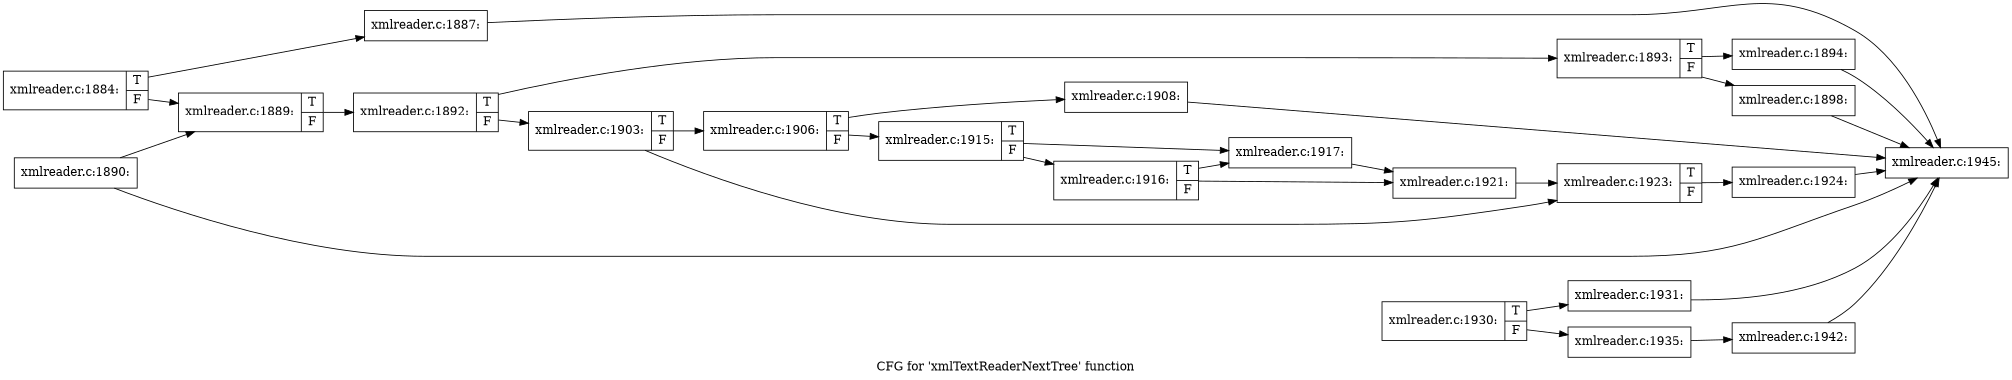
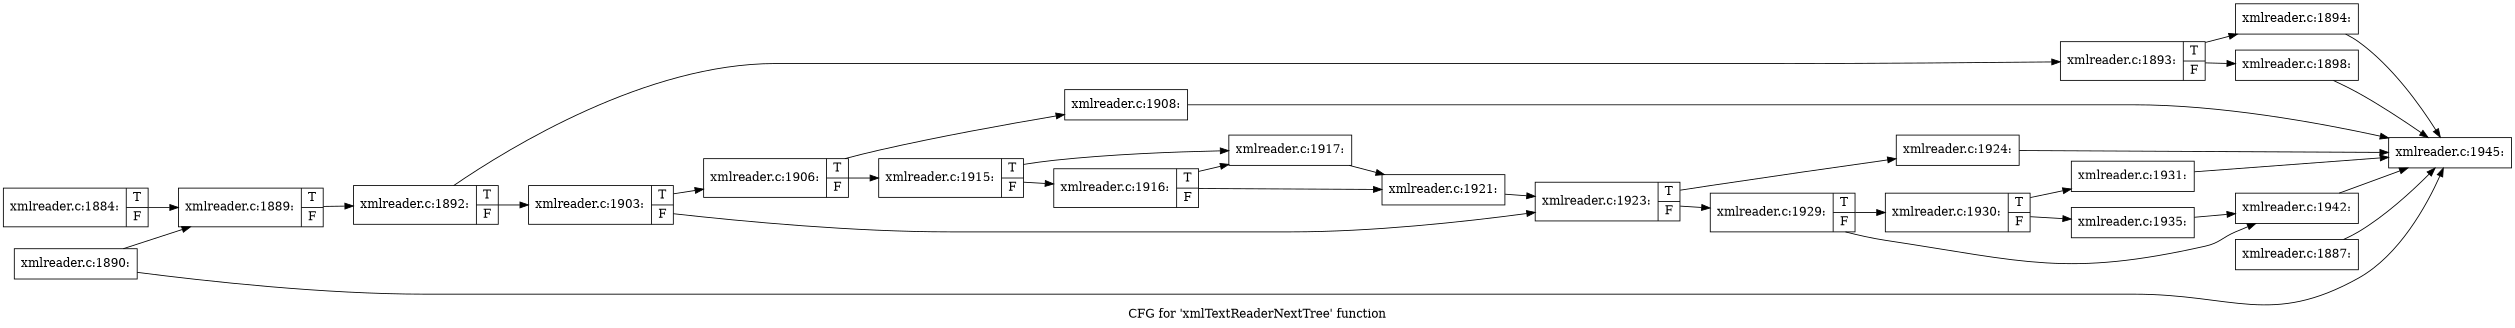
edge "xmlreader.c:1884:" -> "xmlreader.c:1887:": removed
node "xmlreader.c:1929:": added
